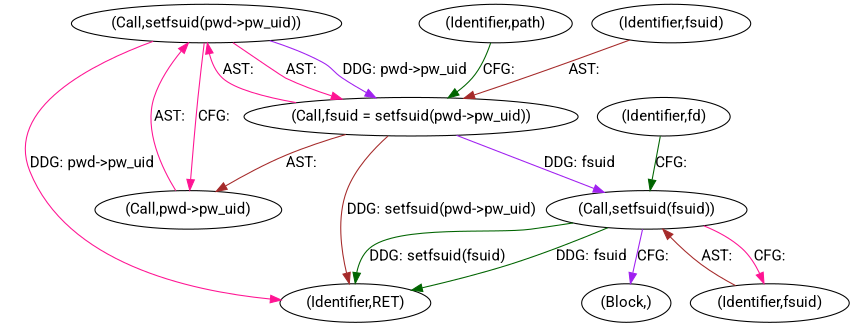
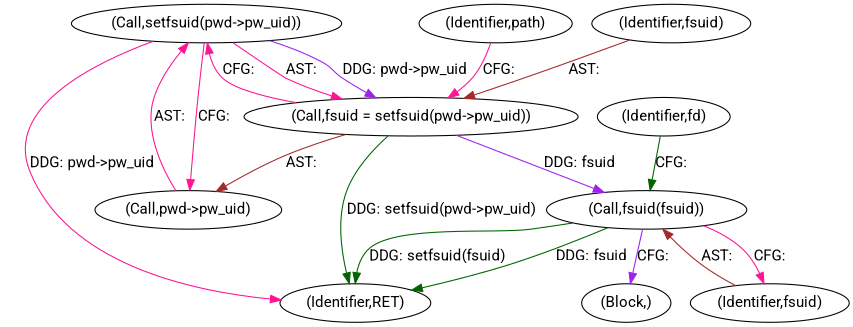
edge "(Call,fsuid = setfsuid(pwd->pw_uid))" -> "(Call,setfsuid(pwd->pw_uid))": label "AST: " -> "CFG: "
edge "(Identifier,path)" -> "(Call,fsuid = setfsuid(pwd->pw_uid))": color darkgreen -> deeppink
edge "(Call,fsuid = setfsuid(pwd->pw_uid))" -> "(Identifier,RET)": color brown -> darkgreen
node "(Call,setfsuid(fsuid))": label "(Call,setfsuid(fsuid))" -> "(Call,fsuid(fsuid))"
